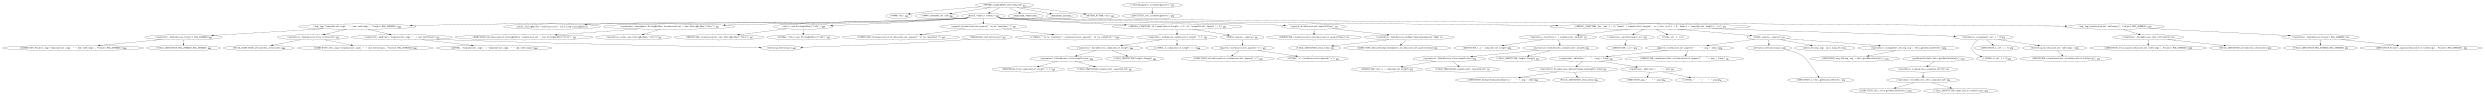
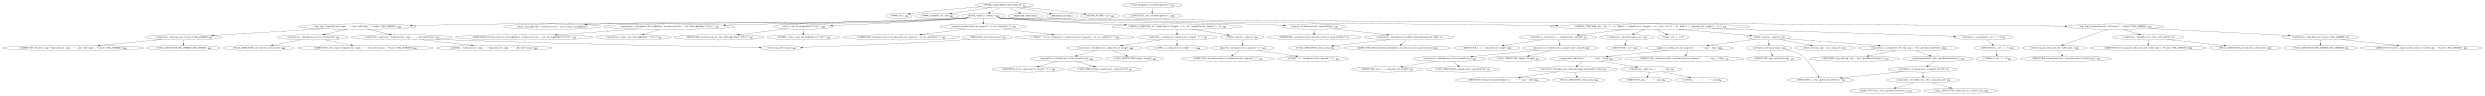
edge "(<operator>.assignment,int i = 0)" -> "(toString,niceSourceList.toString())": now "(log,log(niceSourceList.toString(), Project.MSG_VERBOSE))" -> "(toString,niceSourceList.toString())"
edge "(<operator>.assignment,int i = 0)" -> "(LITERAL,0,int i = 0)": now "(IDENTIFIER,i,int i = 0)" -> "(LITERAL,0,int i = 0)"
edge "(<operator>.assignment,String arg = this.getAbsolutePath())" -> "(getAbsolutePath,this.getAbsolutePath())": added
node "(IDENTIFIER,arg,setValue(arg))": added
edge "(<operator>.indexAccess,compileList[i])" -> "(IDENTIFIER,i,this.getAbsolutePath())": added
